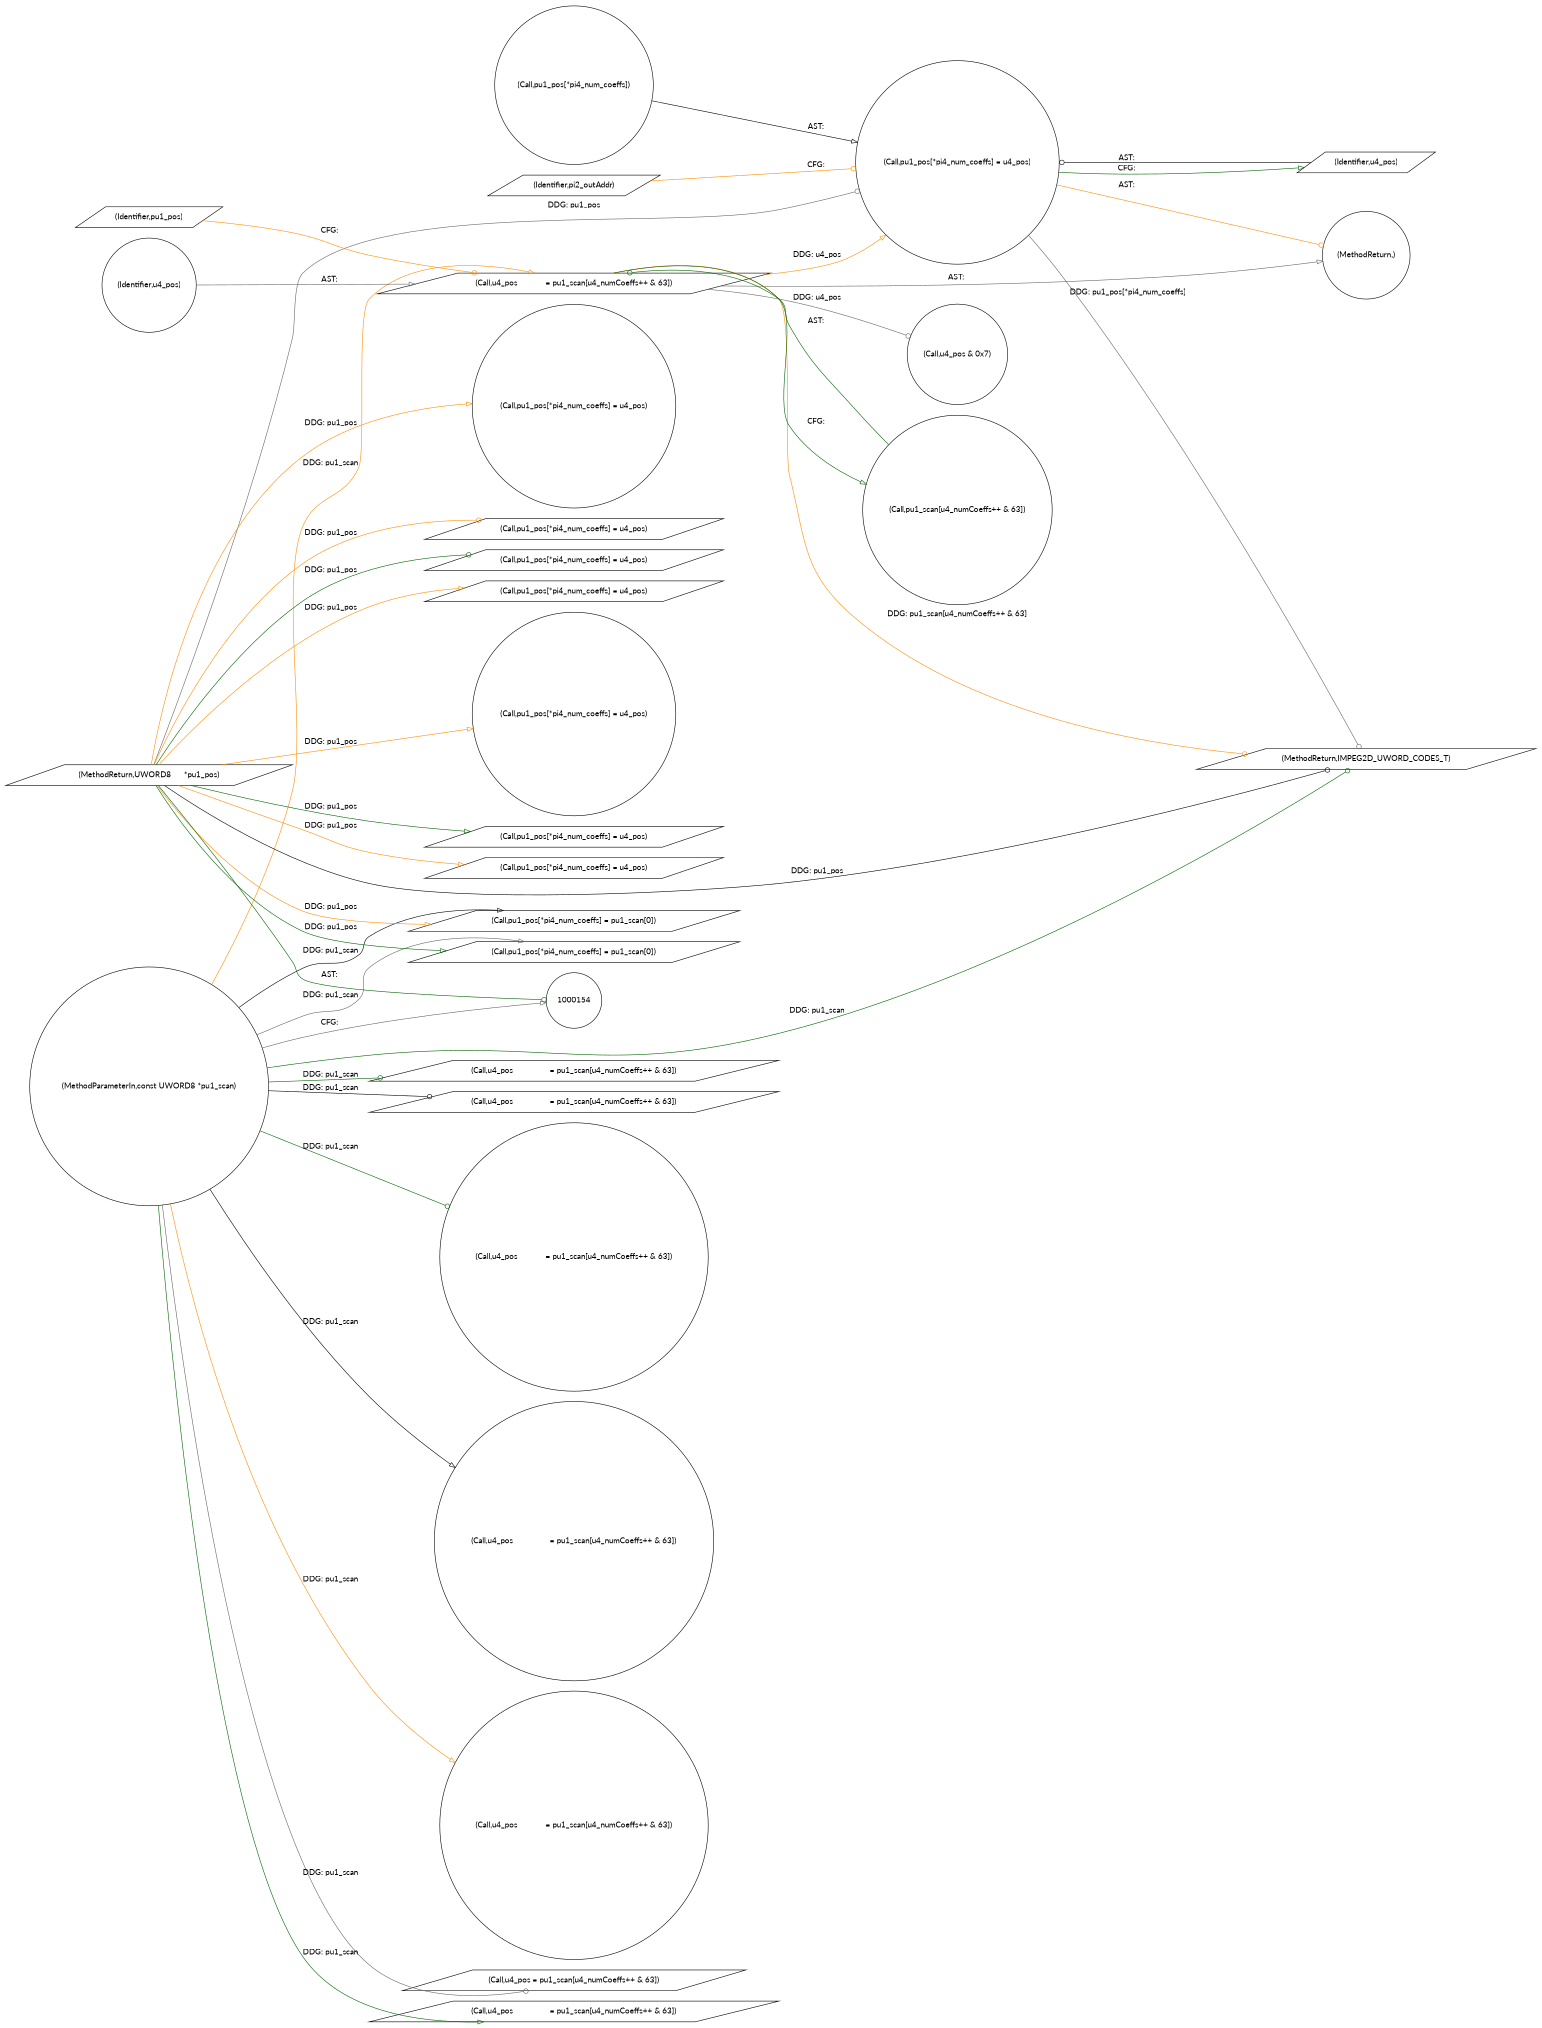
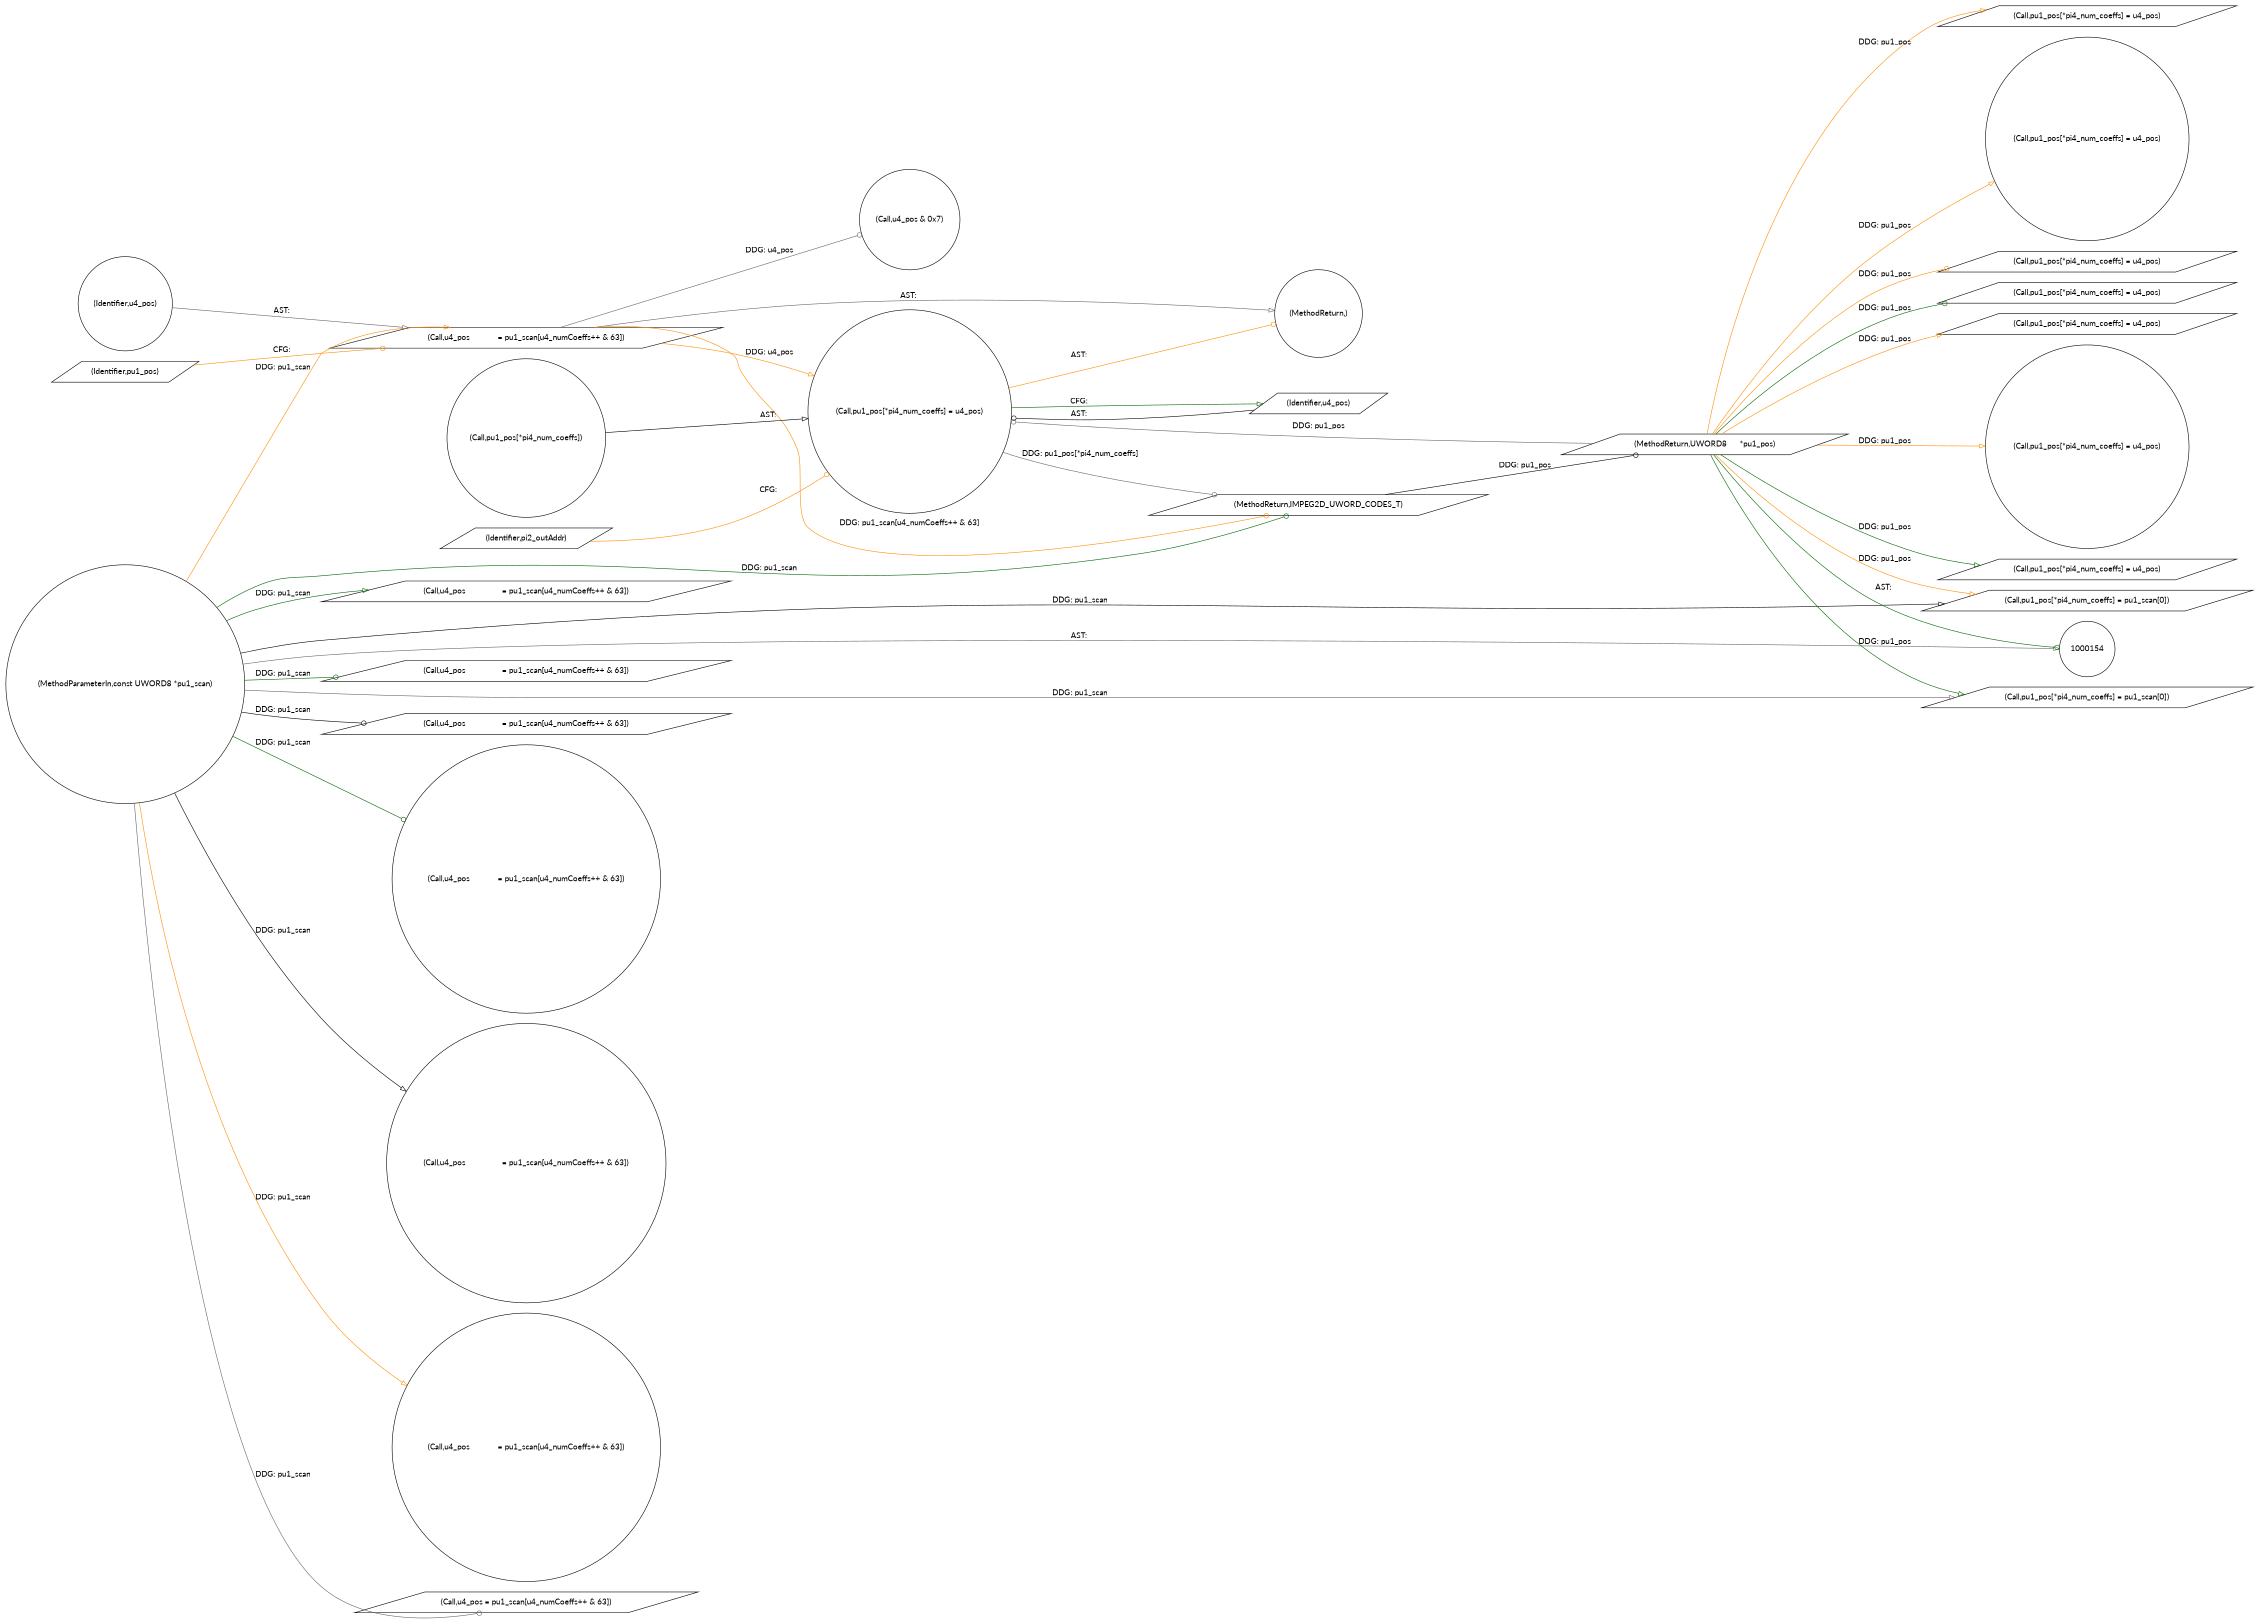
node "(Call,pu1_scan[u4_numCoeffs++ & 63])": removed
edge "(MethodReturn,UWORD8      *pu1_pos)" -> "(MethodReturn,IMPEG2D_UWORD_CODES_T)": reversed
edge "(MethodParameterIn,const UWORD8 *pu1_scan)" -> "1000154": label "CFG: " -> "AST: "
